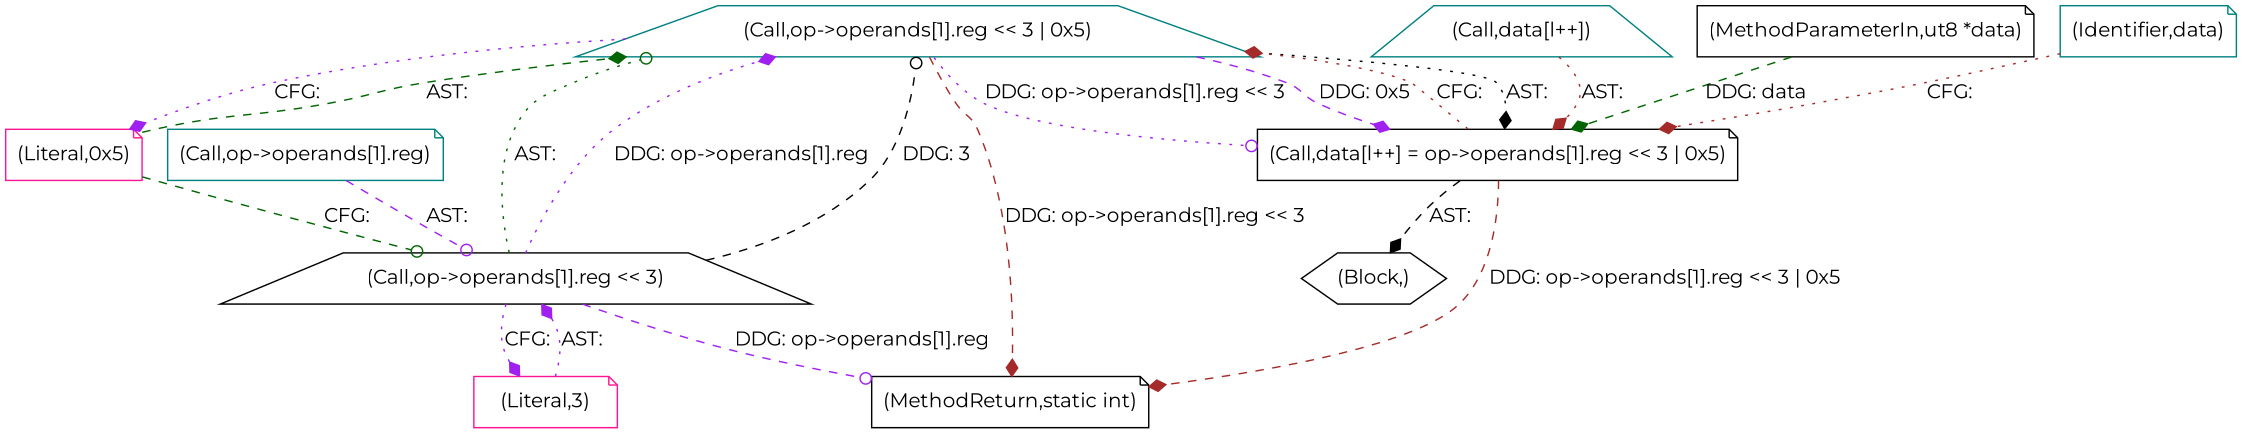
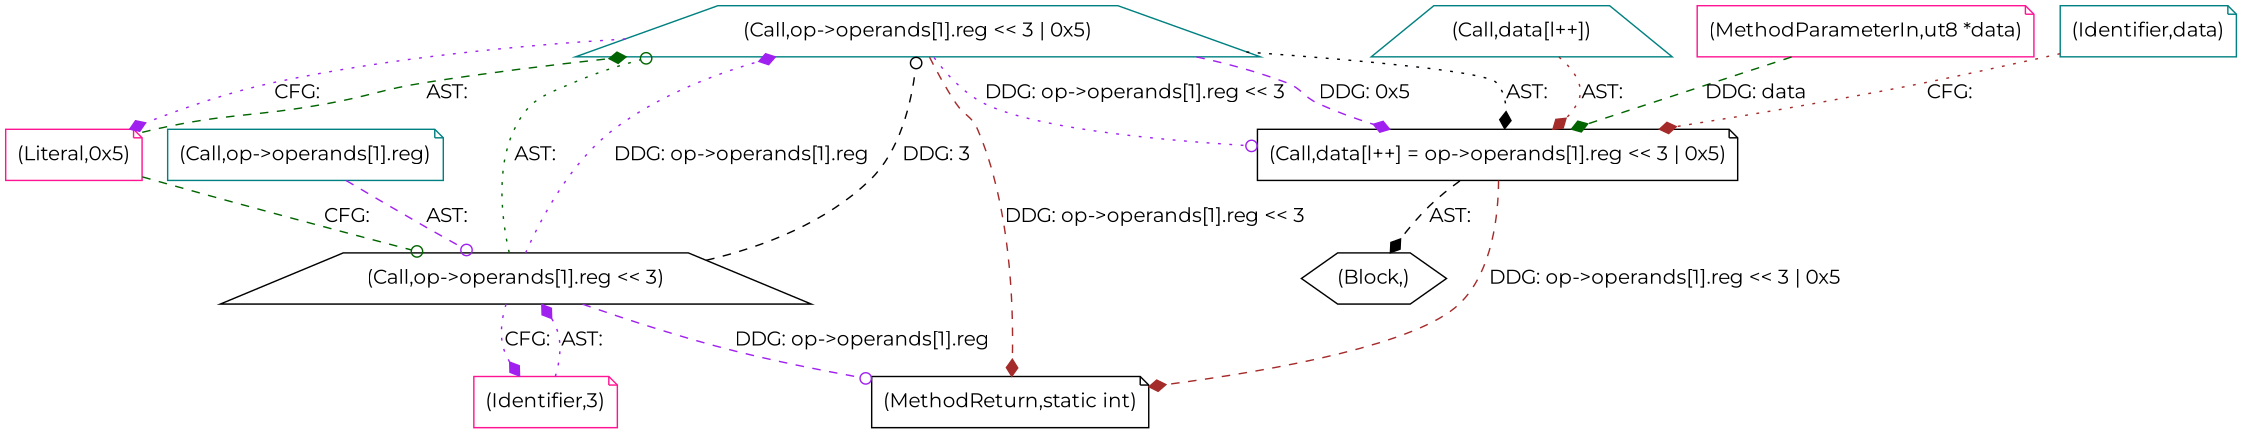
node "(MethodParameterIn,ut8 *data)": color black -> deeppink
edge "(Call,data[l++] = op->operands[1].reg << 3 | 0x5)" -> "(Call,op->operands[1].reg << 3 | 0x5)": removed, label "CFG:"
node "(Literal,3)": label "(Literal,3)" -> "(Identifier,3)"
